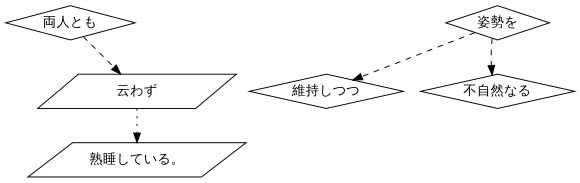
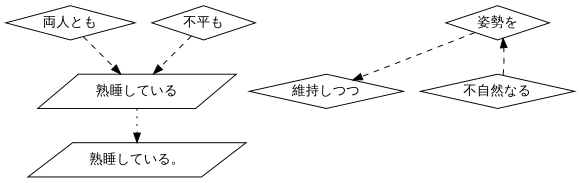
node "不平も": added
edge "姿勢を" -> "不自然なる": reversed
node "云わず": label "云わず" -> "熟睡している"
